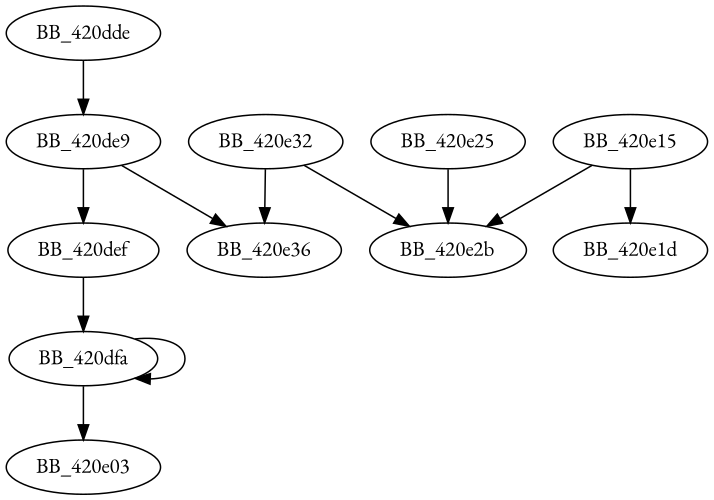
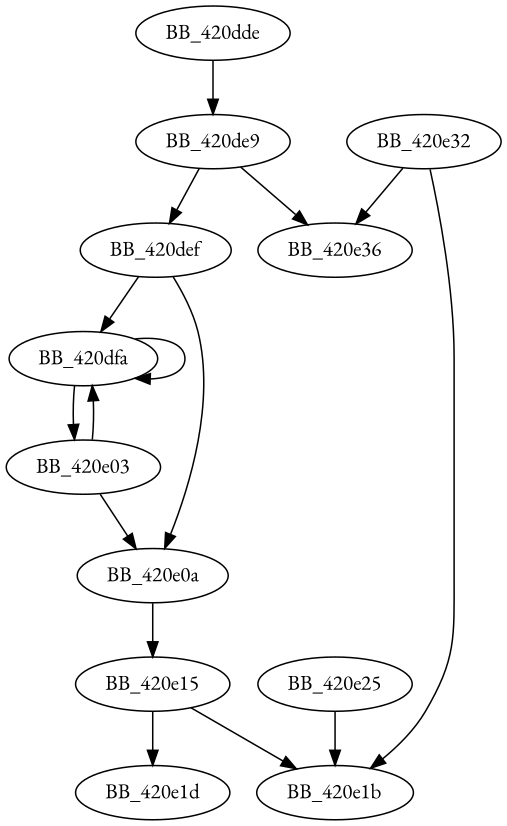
node "BB_420e2b": label "BB_420e2b" -> "BB_420e1b"
edge "BB_420e03" -> "BB_420dfa": added
node "BB_420e0a": added
